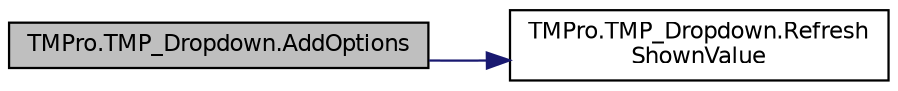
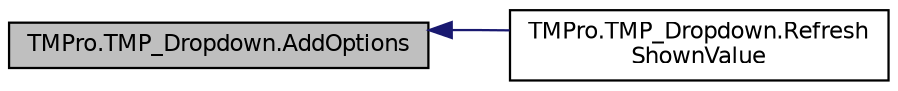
edge "TMPro.TMP_Dropdown.AddOptions" -> "TMPro.TMP_Dropdown.Refresh ShownValue": reversed
